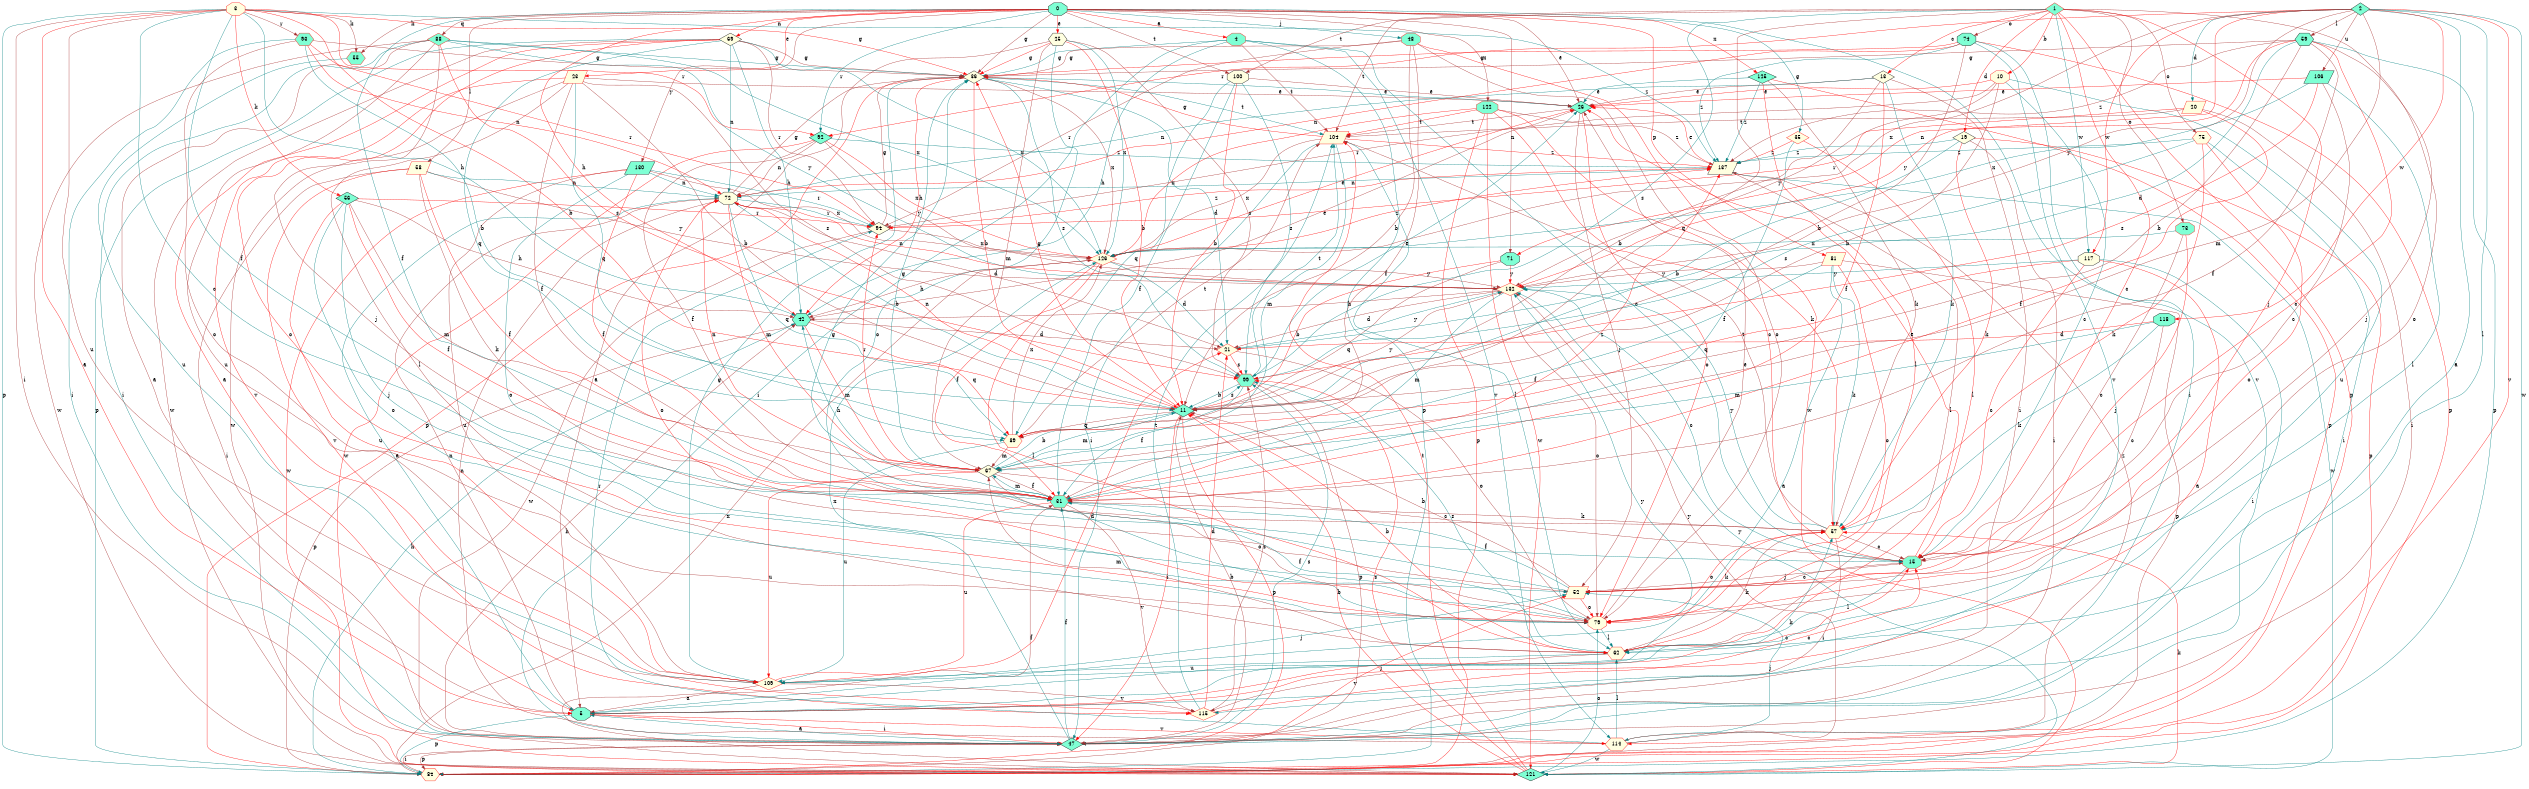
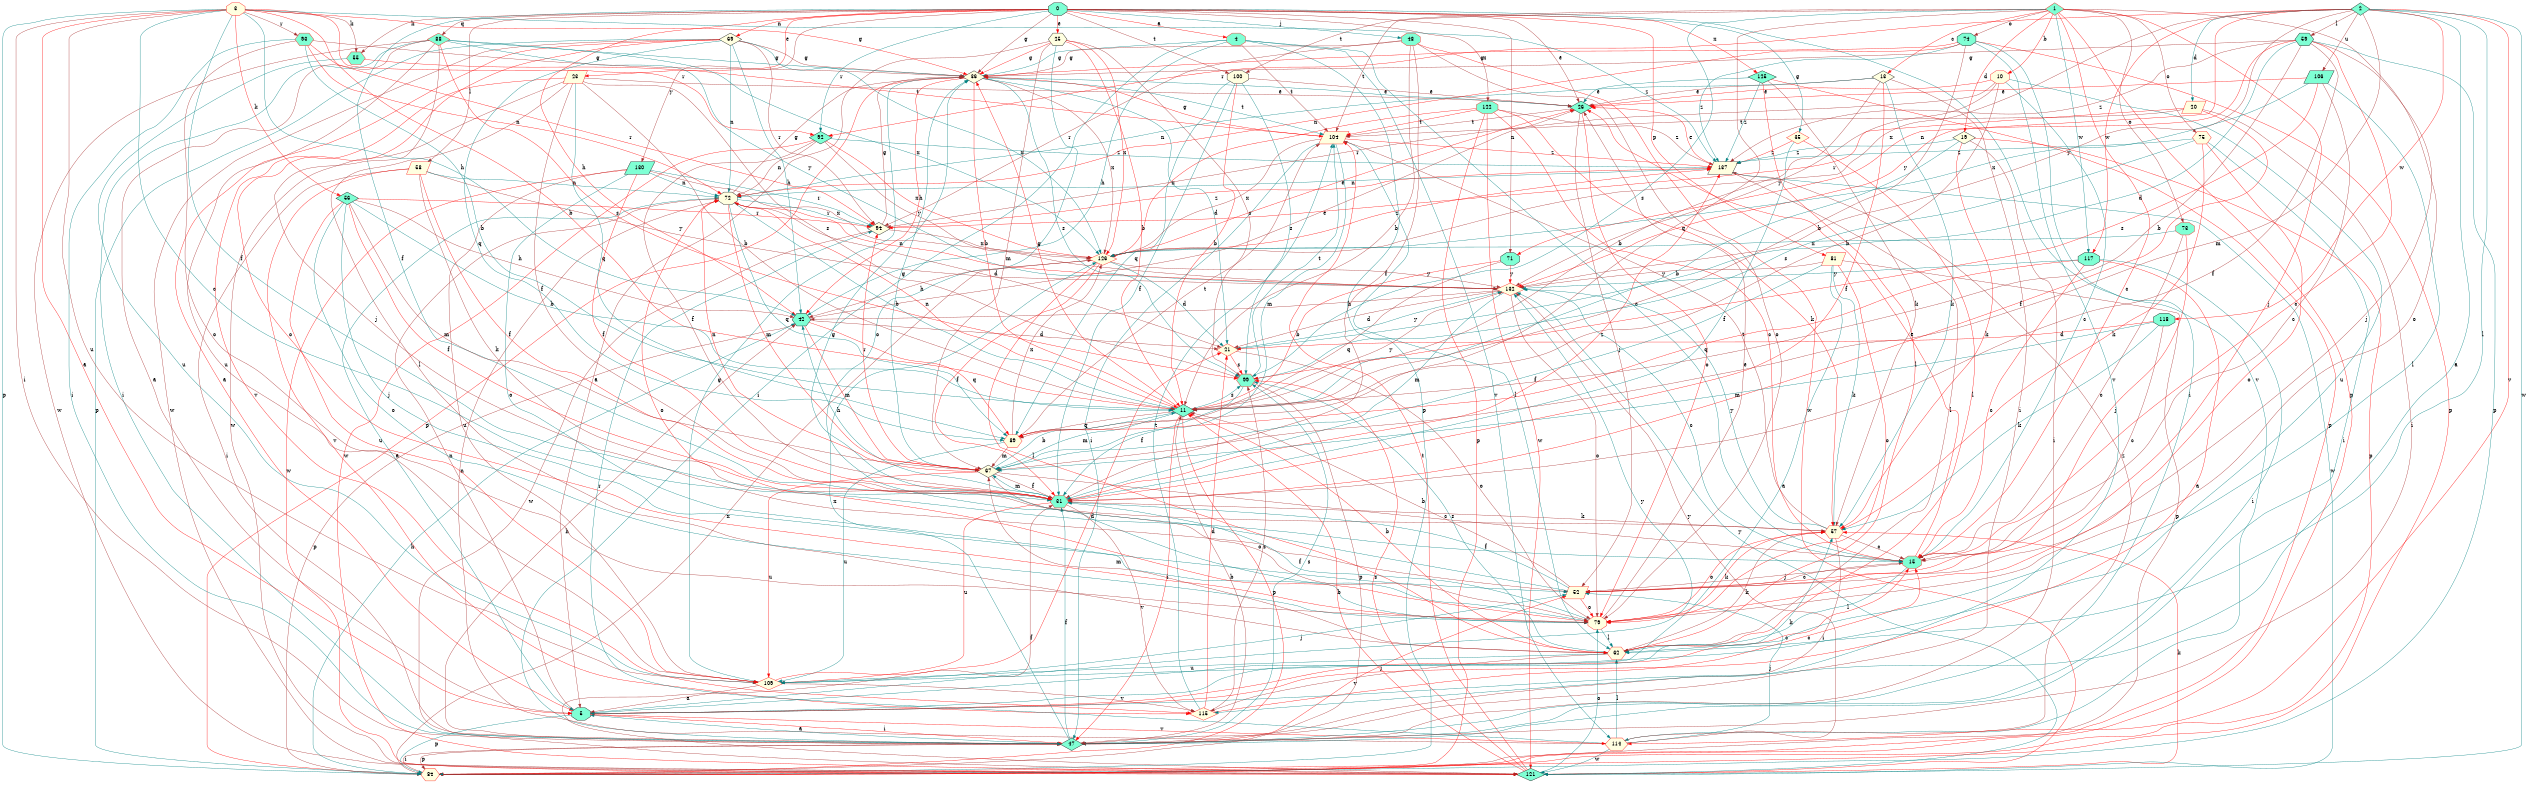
edge "55" -> "104": added, label "t"
edge "25" -> "126": color teal -> red
edge "99" -> "26": removed, label "e"
node "117": fillcolor lightyellow -> aquamarine
edge "99" -> "11": now "56" -> "11"
